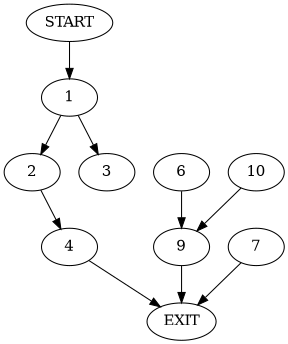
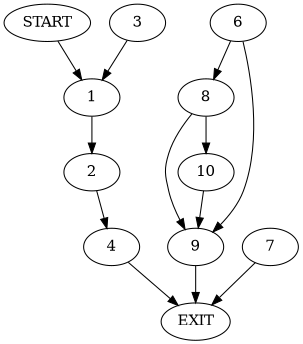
node "8": added
edge "1" -> "3": reversed
